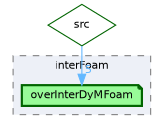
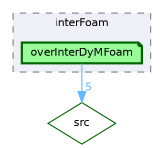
edge "src" -> "overInterDyMFoam": reversed
